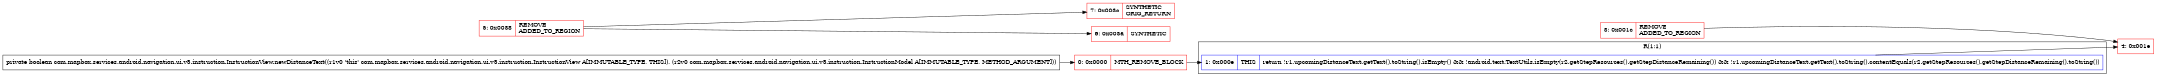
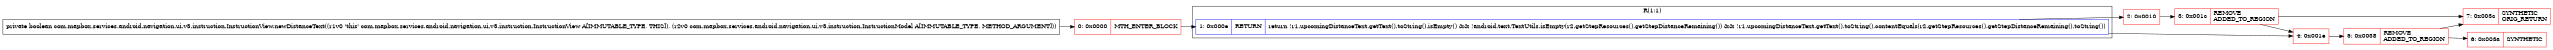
edge "3: 0x001c" -> "7: 0x003c": added
node "2: 0x0010": added
edge "4: 0x001e" -> "5: 0x0038": added
node "0: 0x0000": text "MTH_REMOVE_BLOCK" -> "MTH_ENTER_BLOCK"
node "1: 0x000e": text "THIS" -> "RETURN"
